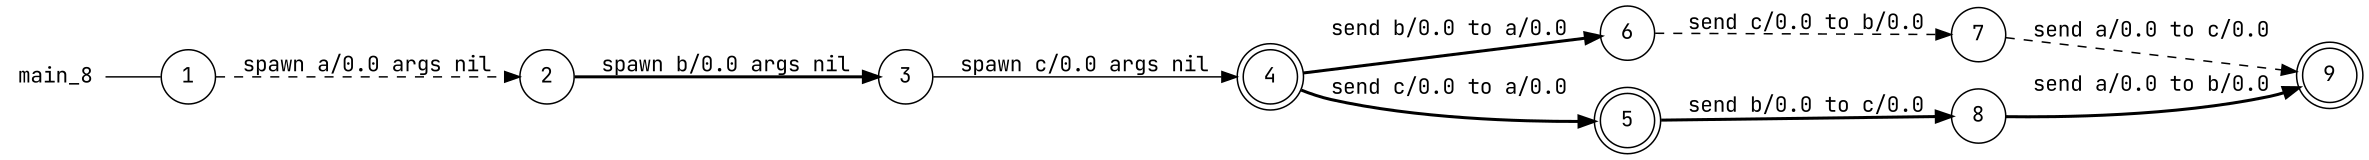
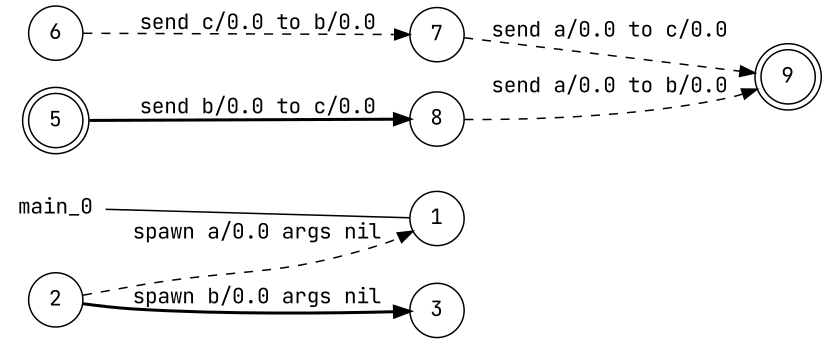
node "main_8": label "main_8" -> "main_0"
edge "1" -> "2": reversed
node "4": removed
edge "8" -> "9": style bold -> dashed
